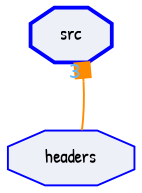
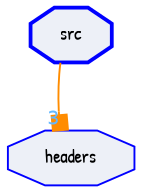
edge "headers" -> "src": reversed
